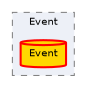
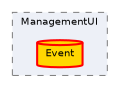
cluster "Event": label "Event" -> "ManagementUI"
